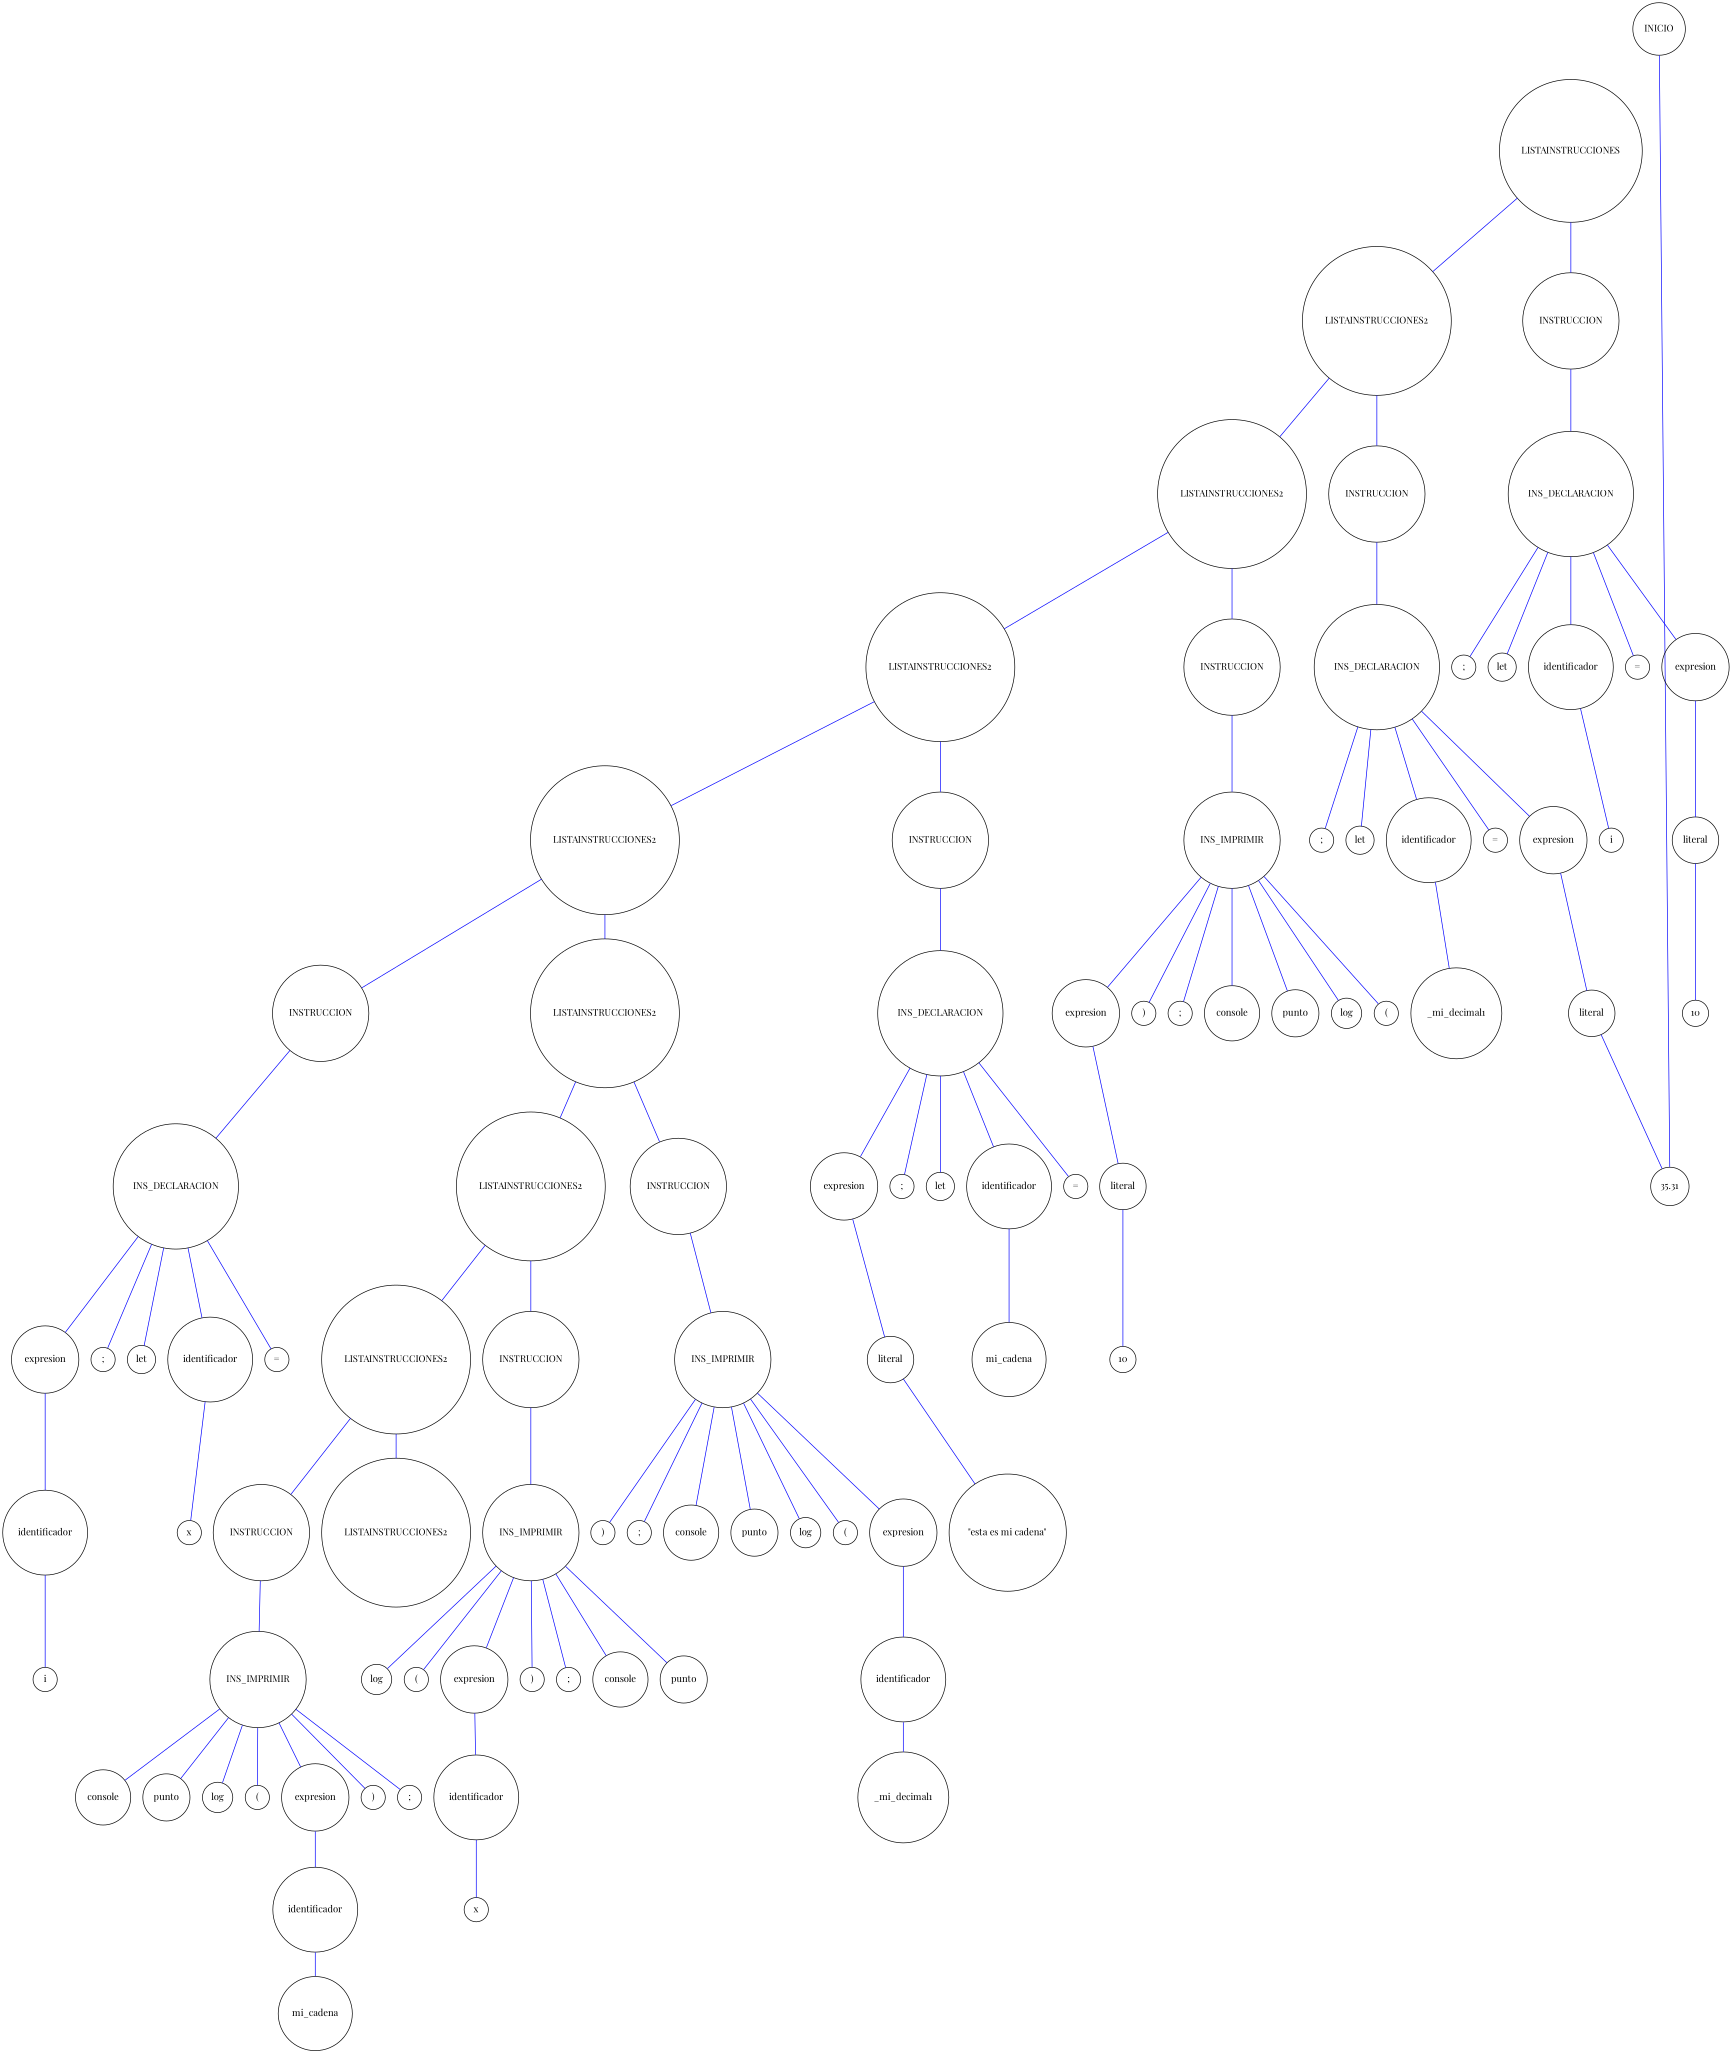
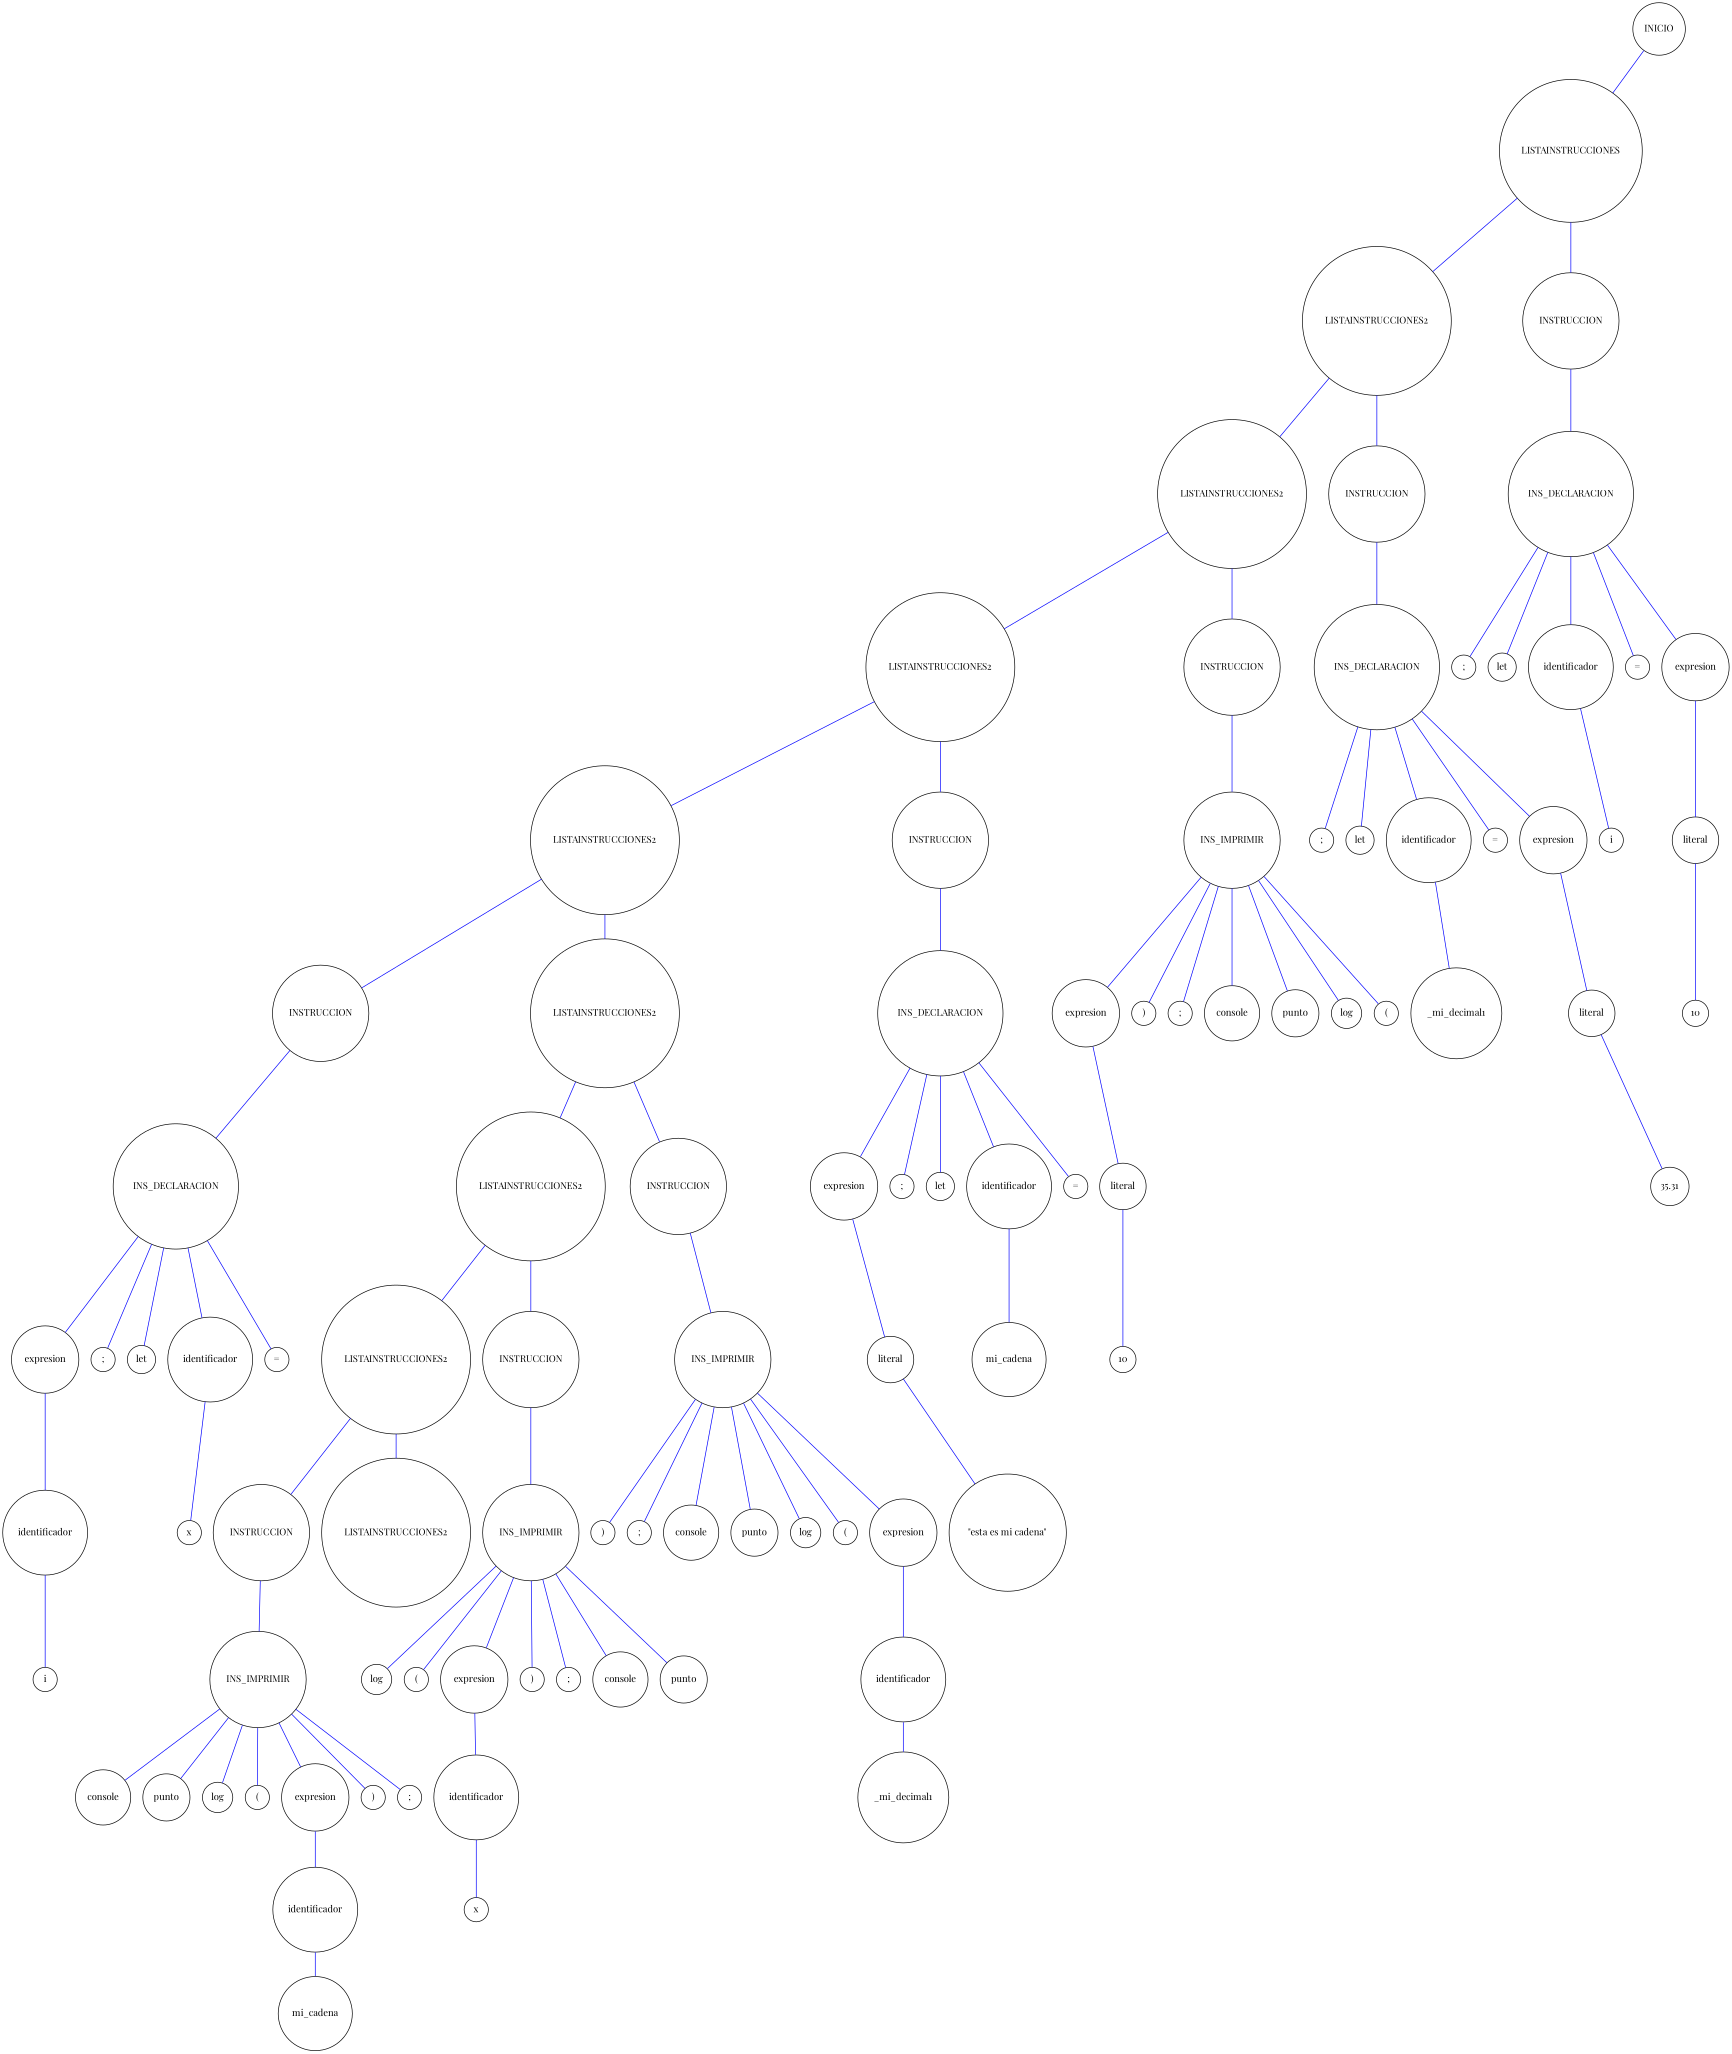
edge "INICIO" -- "35.31": now "INICIO" -- "LISTAINSTRUCCIONES"
